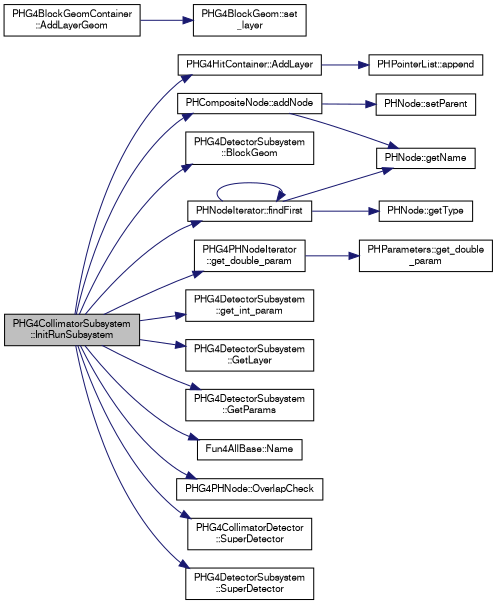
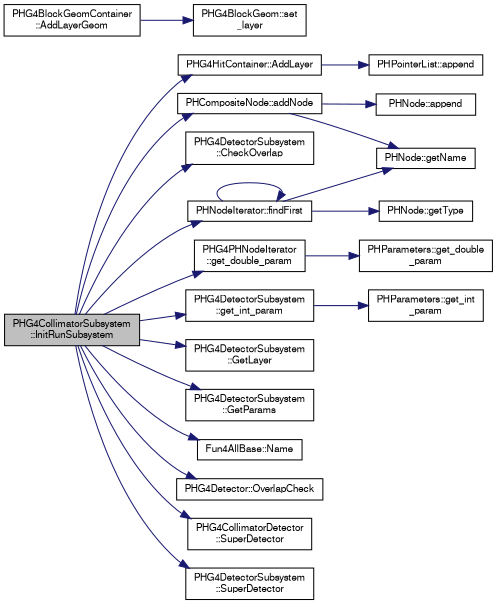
node "PHNode::setParent": label "PHNode::setParent" -> "PHNode::append"
node "PHG4DetectorSubsystem ::BlockGeom": label "PHG4DetectorSubsystem ::BlockGeom" -> "PHG4DetectorSubsystem ::CheckOverlap"
node "PHParameters::get_int _param": added
node "PHG4PHNode::OverlapCheck": label "PHG4PHNode::OverlapCheck" -> "PHG4Detector::OverlapCheck"
